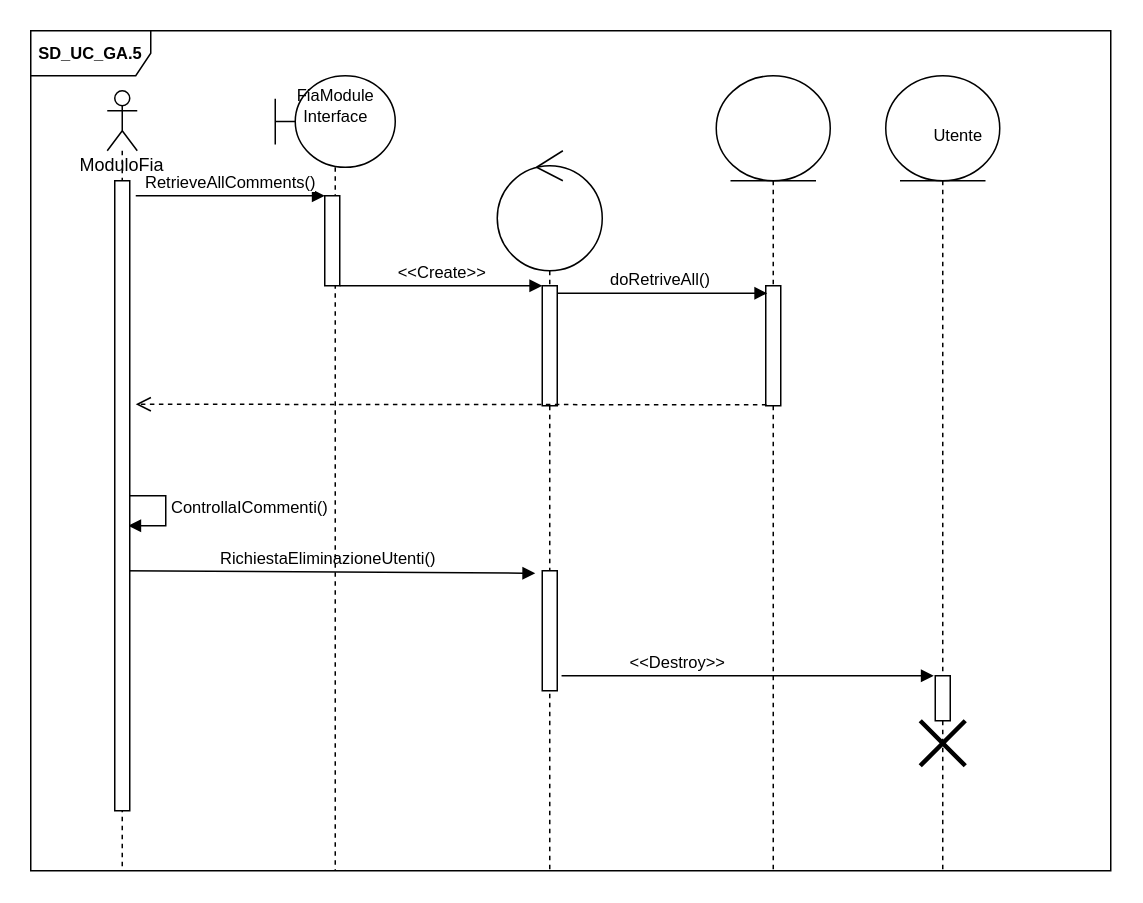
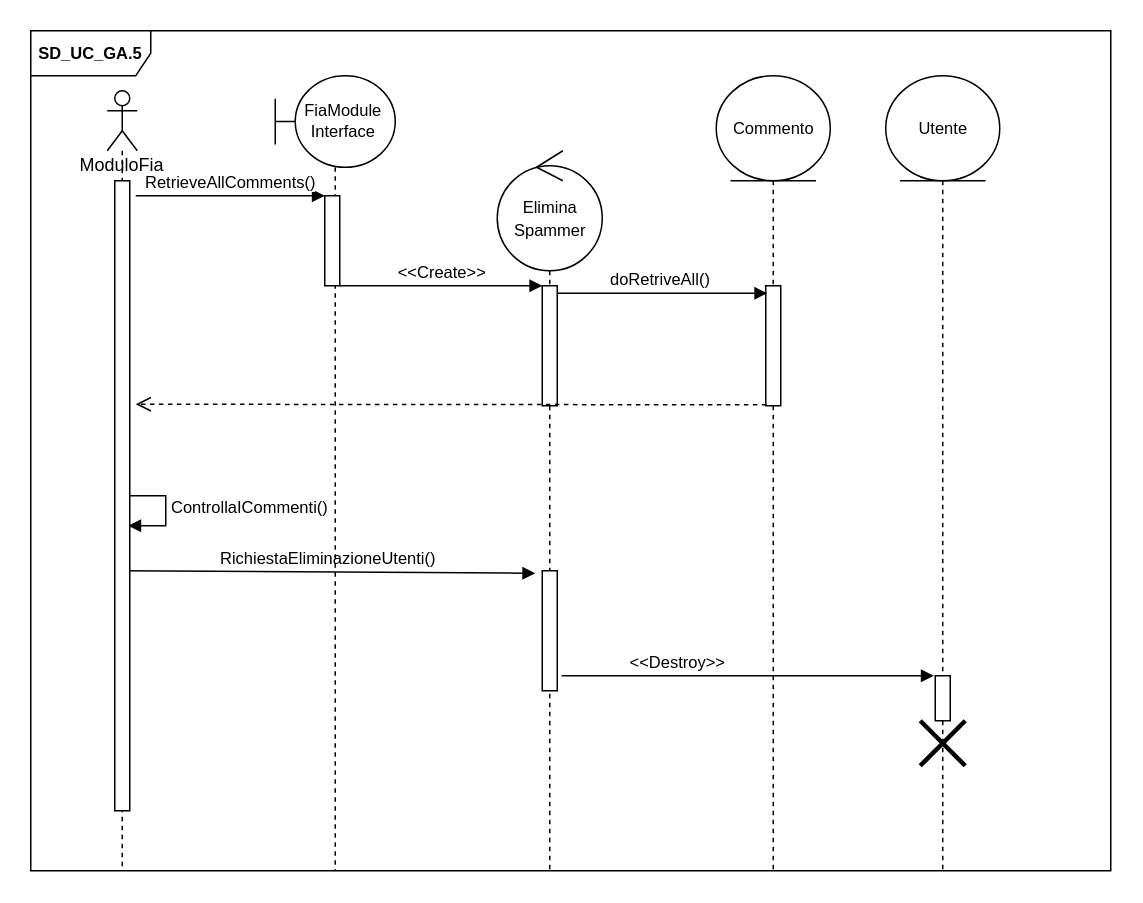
node "FiaModule Interface": moved (335, 106) -> (343, 121)
node "Commento": added
node "Utente": moved (958, 136) -> (943, 128)
node "Elimina Spammer": added
